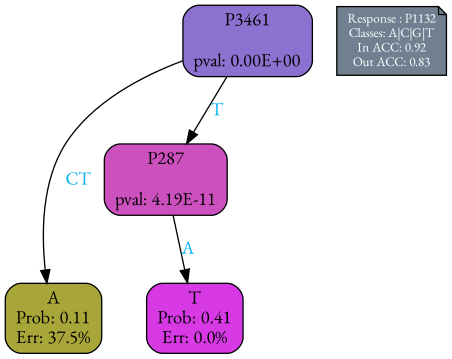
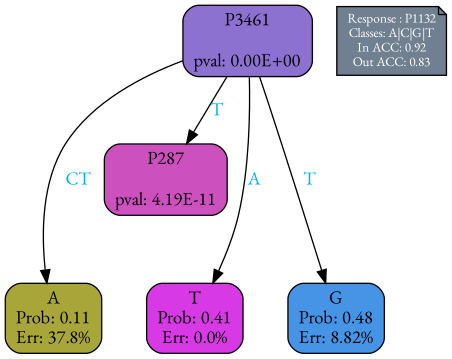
edge "P287 pval: 4.19E-11" -> "T Prob: 0.41 Err: 0.0%": now "P3461 pval: 0.00E+00" -> "T Prob: 0.41 Err: 0.0%"
node "A Prob: 0.11 Err: 37.5%": label "A Prob: 0.11 Err: 37.5%" -> "A Prob: 0.11 Err: 37.8%"
node "G Prob: 0.48 Err: 8.82%": added
